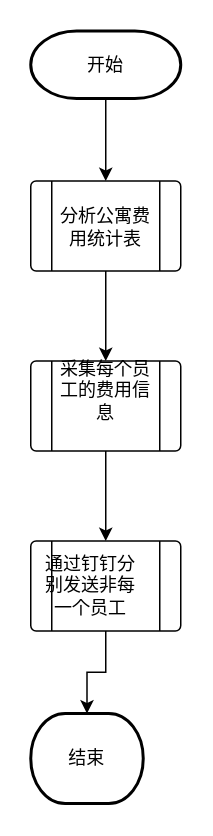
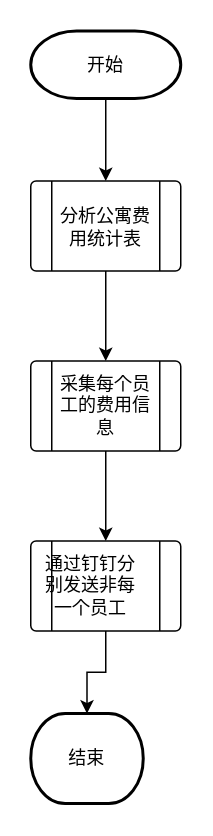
node "采集每个员工的费用信息": moved (106, 391) -> (106, 406)
